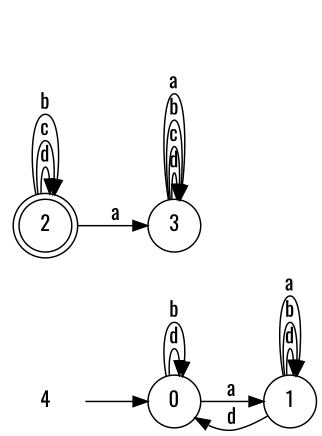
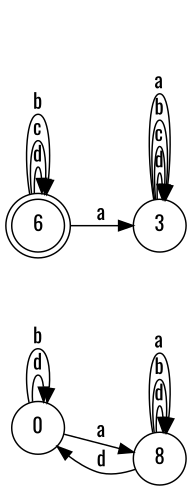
node "2": label "2" -> "6"
node "4": removed
node "1": label "1" -> "8"
